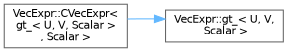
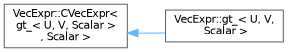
edge "VecExpr::CVecExpr< gt_< U, V, Scalar > , Scalar >" -> "VecExpr::gt_< U, V, Scalar >": reversed
